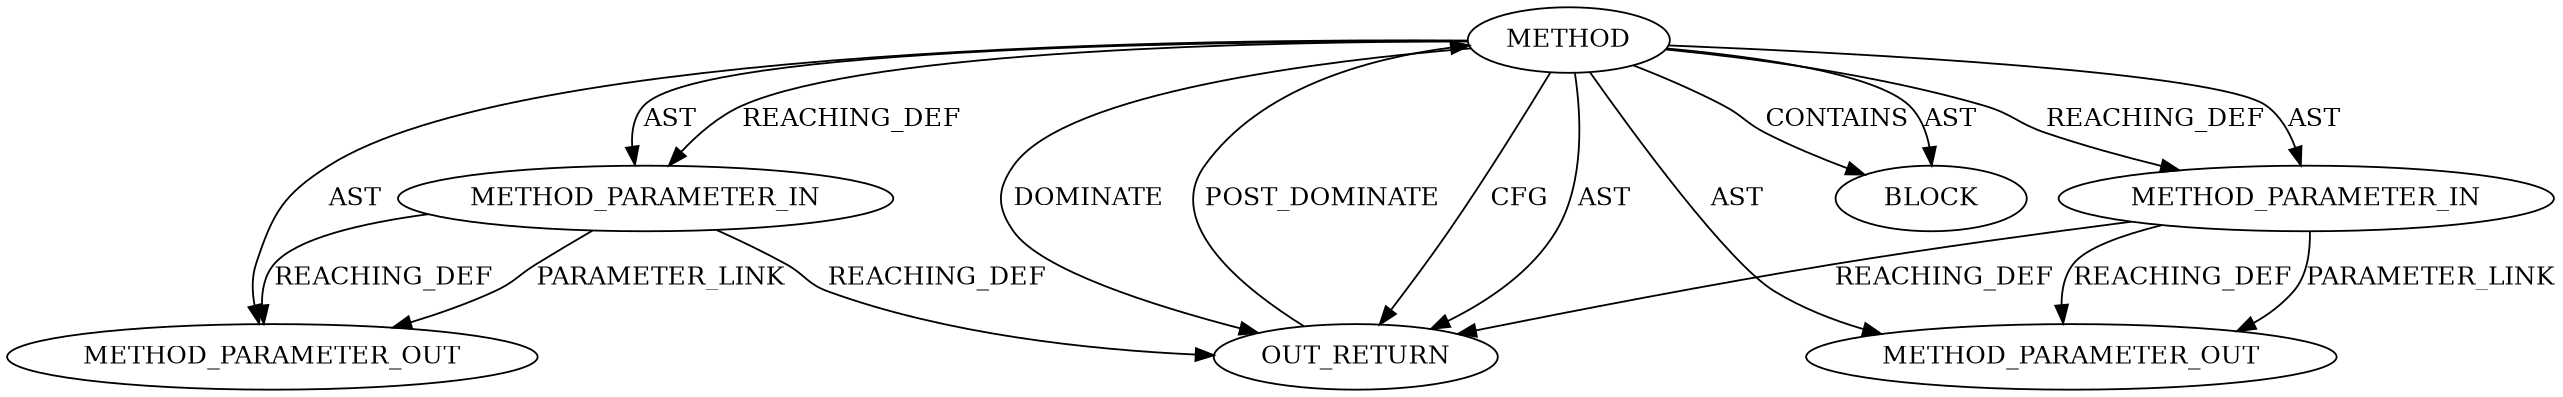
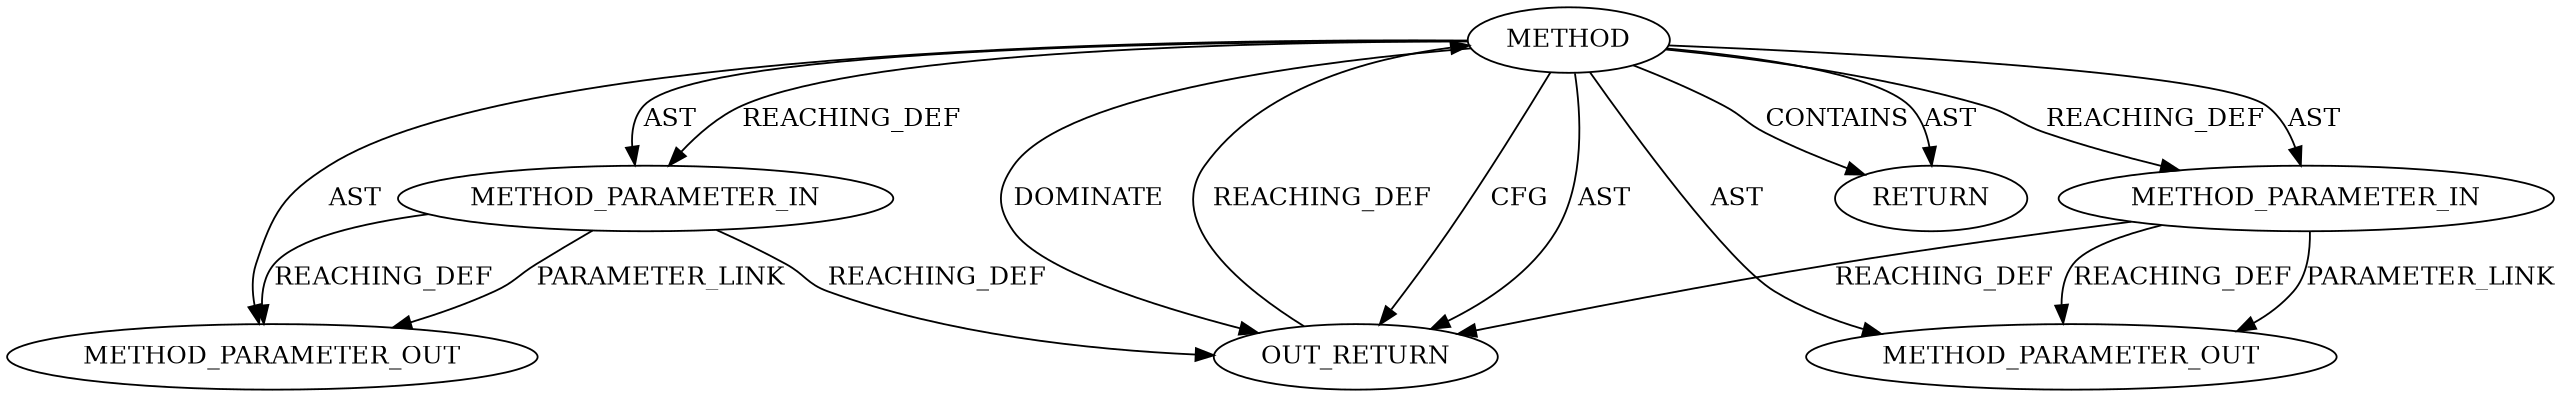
edge "OUT_RETURN" -> "METHOD": label "POST_DOMINATE" -> "REACHING_DEF"
node "BLOCK": label "BLOCK" -> "RETURN"
